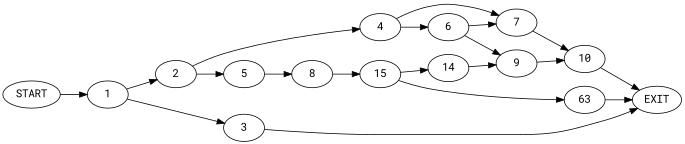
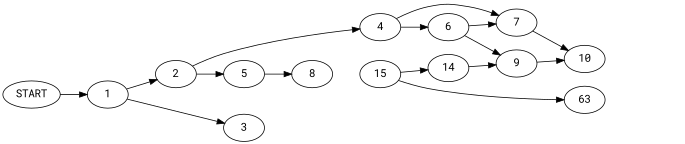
edge "8" -> "15": removed
node "EXIT": removed
